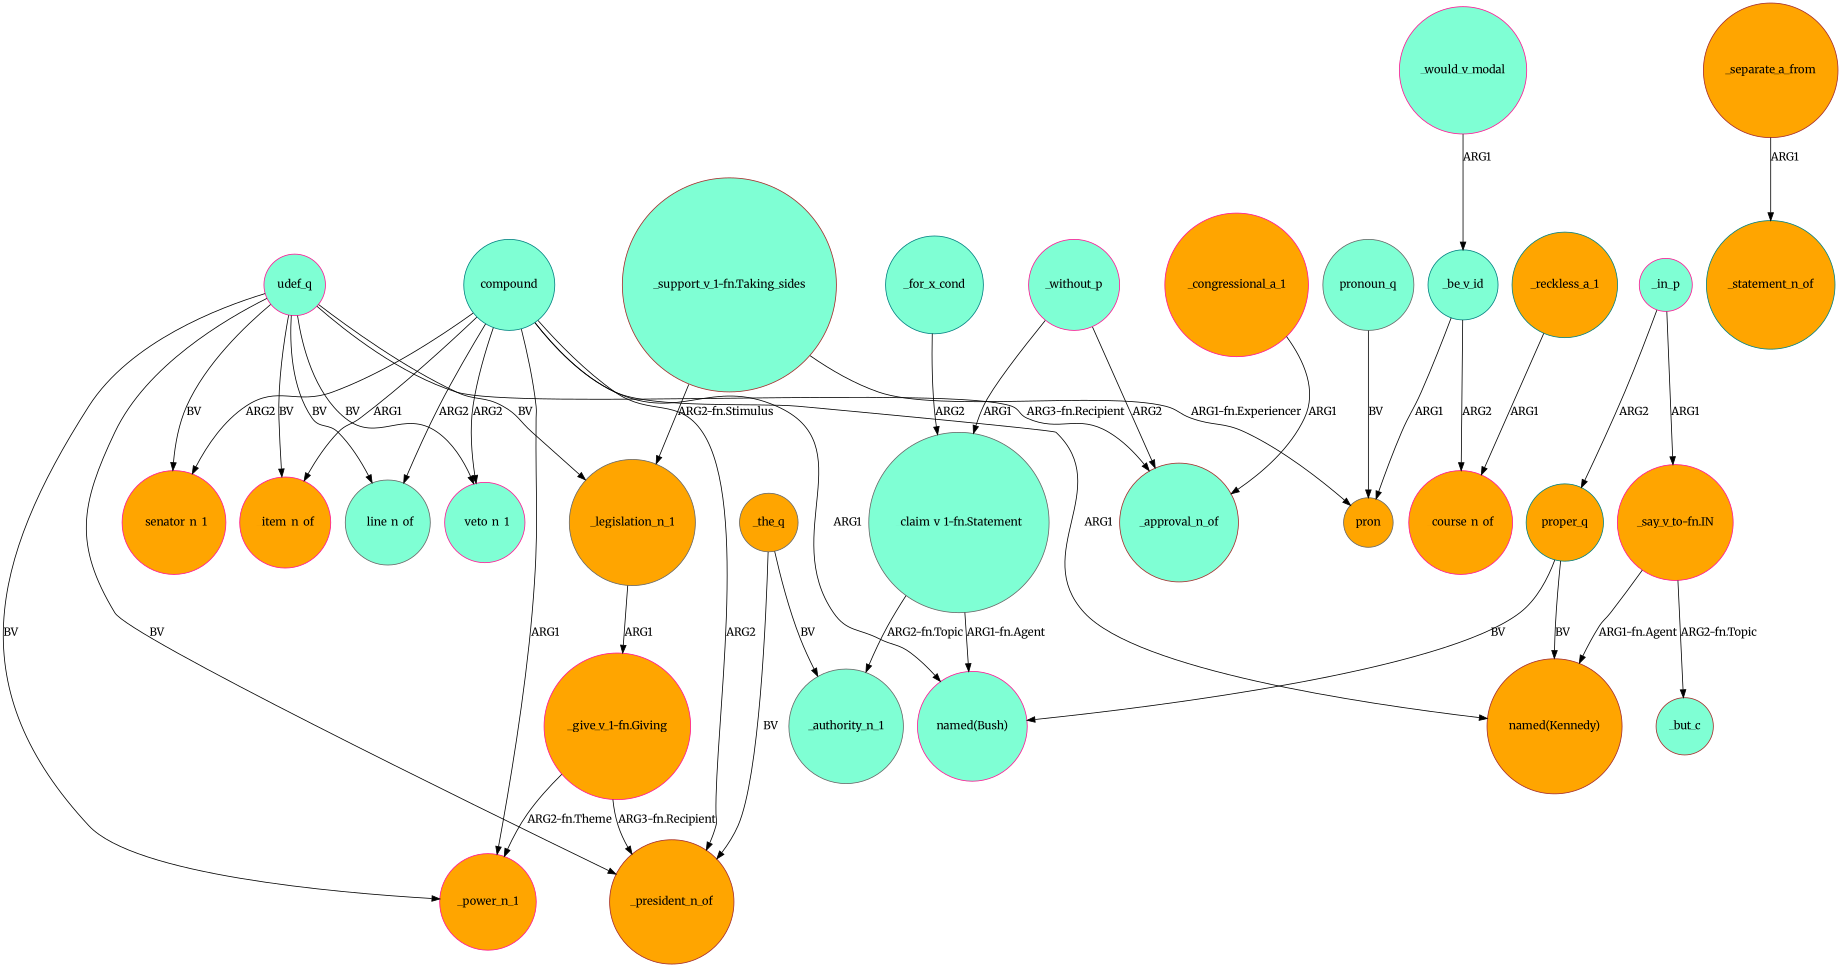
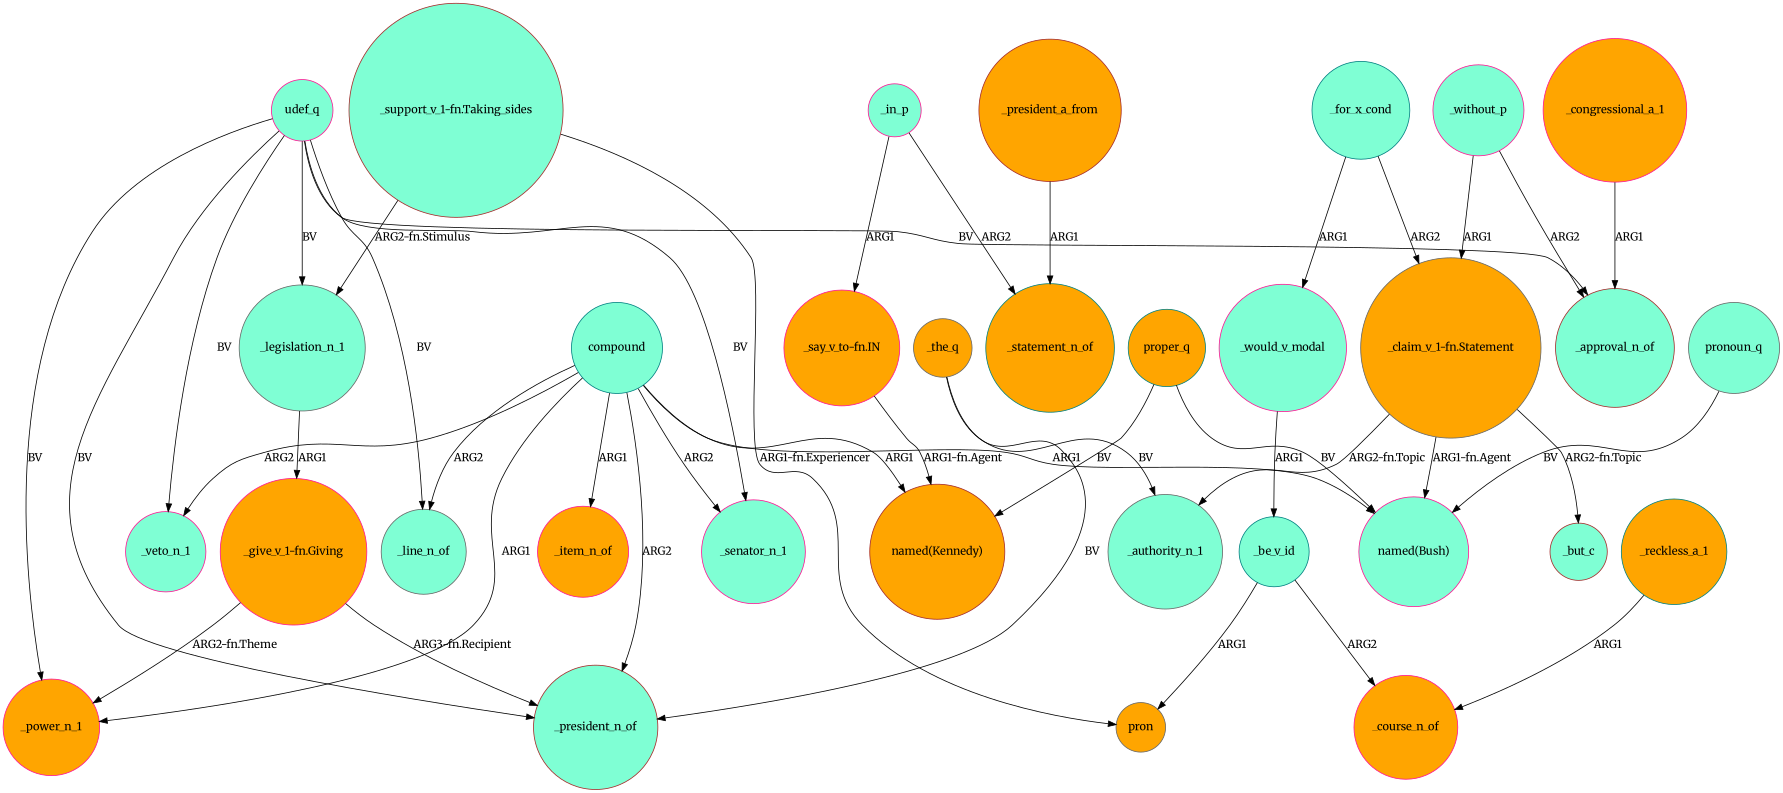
node "_separate_a_from": label "_separate_a_from" -> "_president_a_from"
edge "_for_x_cond" -> "_would_v_modal": added, label "ARG1"
edge "udef_q" -> "_item_n_of": removed, label "BV"
edge "_in_p" -> "proper_q": now "_in_p" -> "_statement_n_of"
edge "pronoun_q" -> "pron": now "pronoun_q" -> "named(Bush)"
edge "udef_q" -> "_approval_n_of": label "ARG3-fn.Recipient" -> "BV"
node "_senator_n_1": fillcolor orange -> aquamarine
node "_legislation_n_1": fillcolor orange -> aquamarine
node "_claim_v_1-fn.Statement": fillcolor aquamarine -> orange
edge "_say_v_to-fn.IN" -> "_but_c": now "_claim_v_1-fn.Statement" -> "_but_c"
node "_president_n_of": fillcolor orange -> aquamarine
